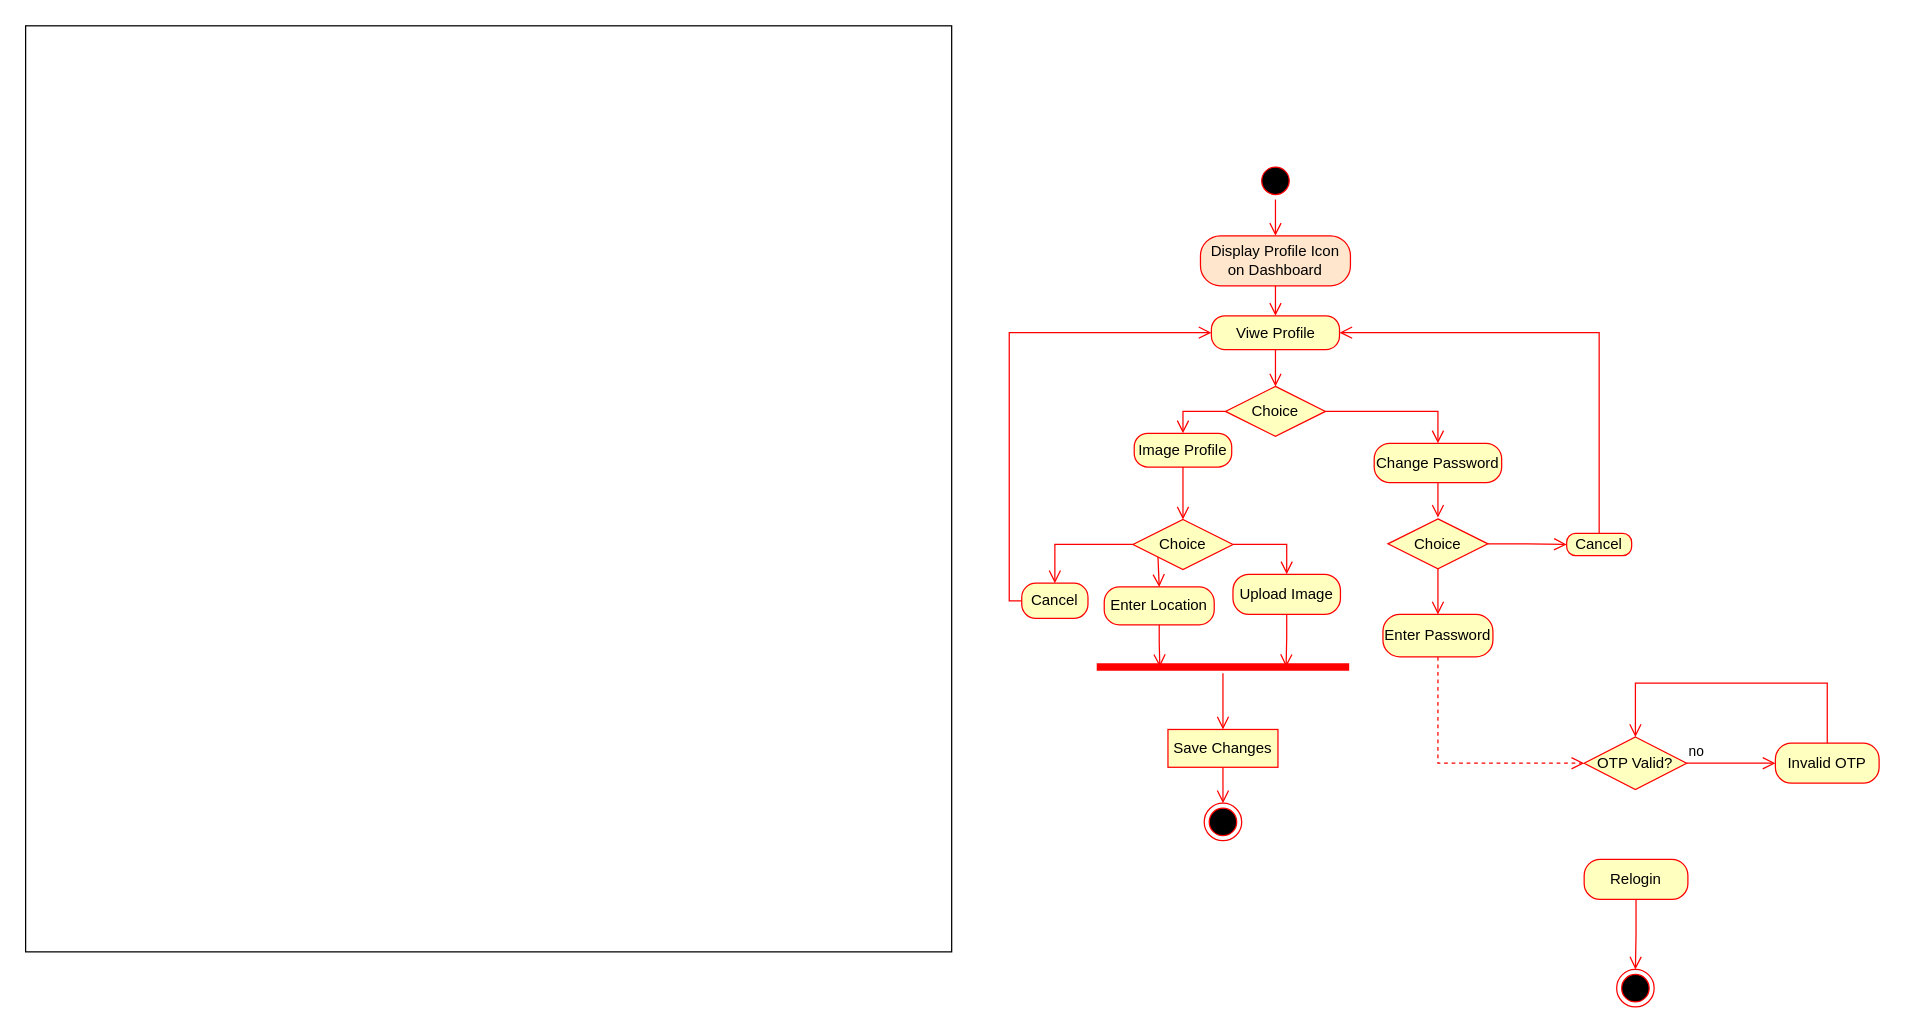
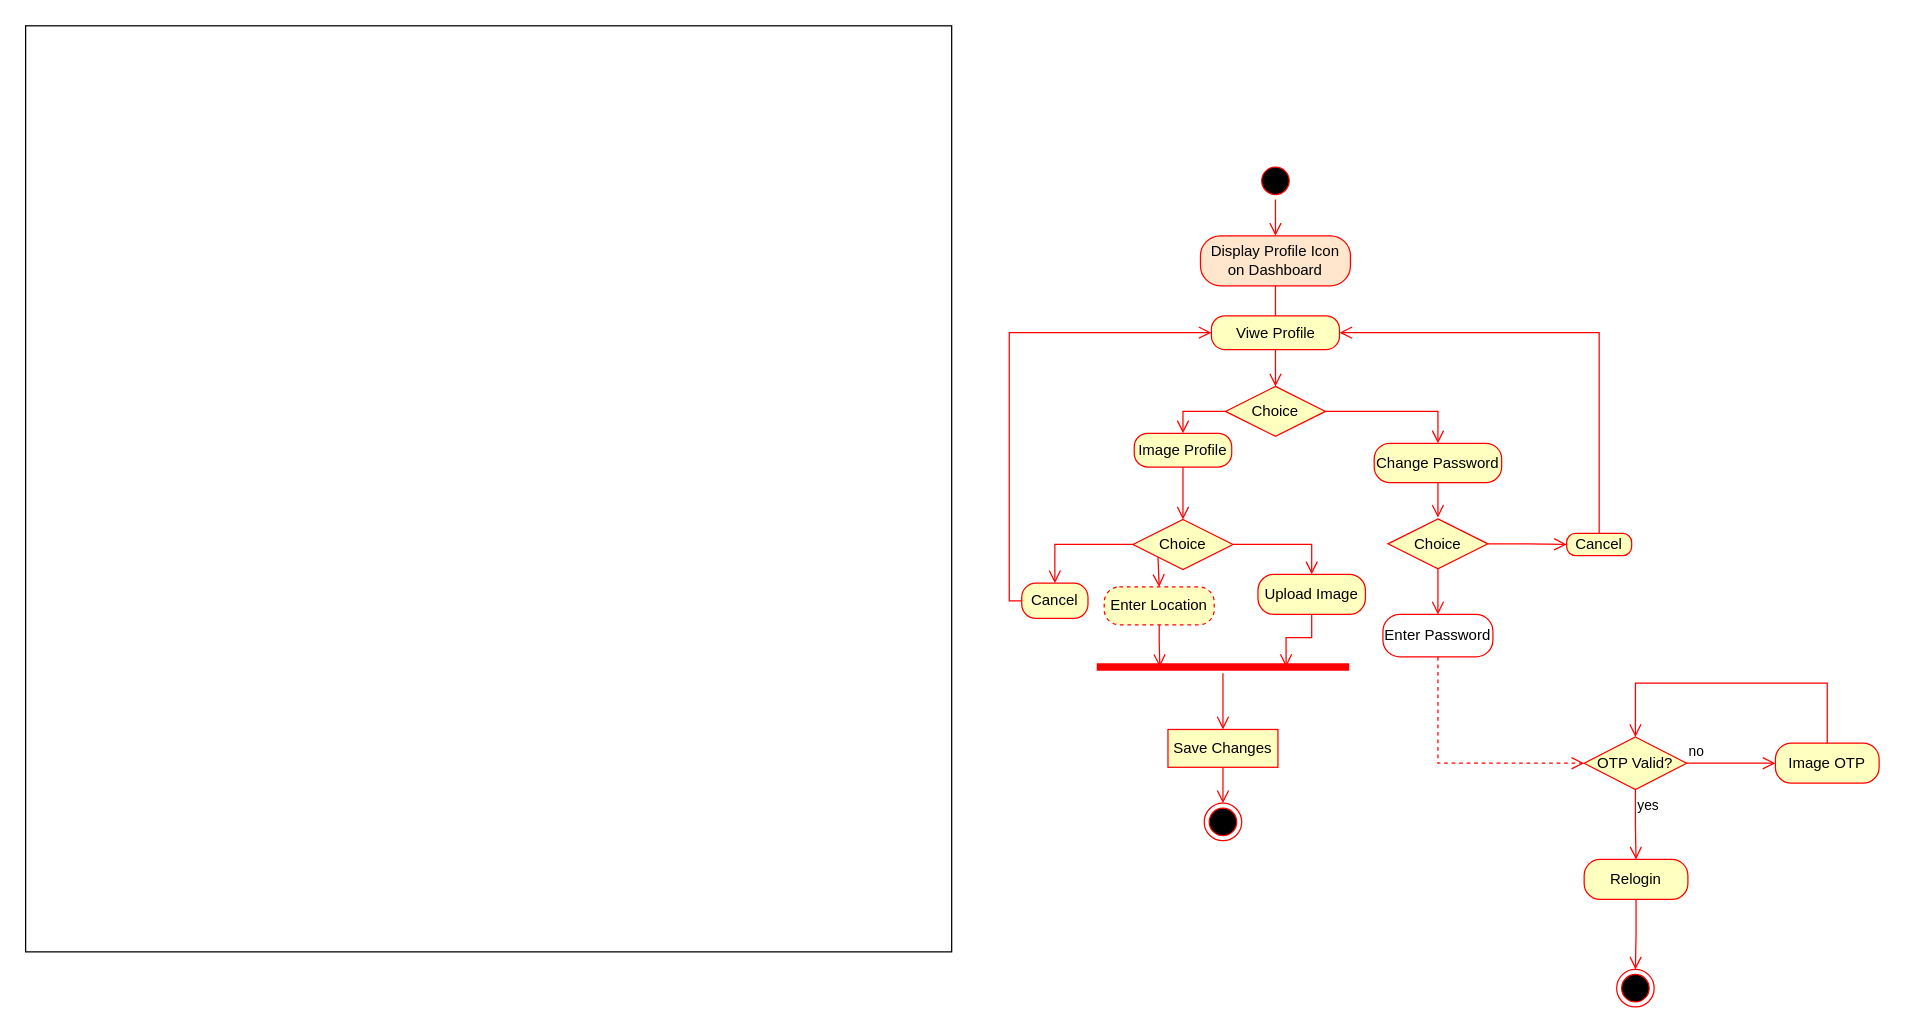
edge "Display Profile Icon on Dashboard" -> "Viwe Profile": arrowhead open -> none
node "Upload Image": moved (1287, 594) -> (1312, 594)
node "Enter Location": style solid -> dashed
node "Enter Password": fillcolor #ffffc0 -> #ffffff
node "Invalid OTP": label "Invalid OTP" -> "Image OTP"
edge "OTP Valid?" -> "Relogin": added, label "yes"
